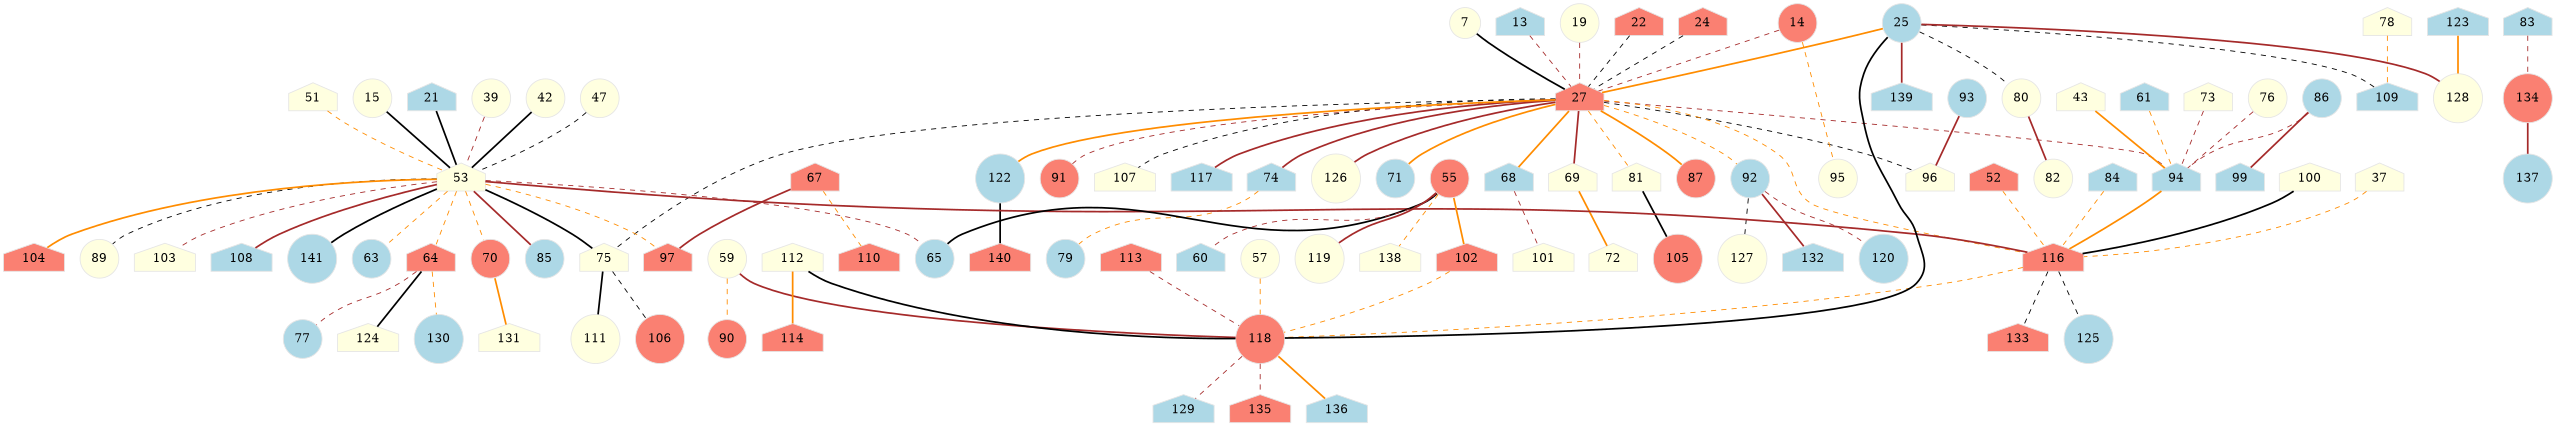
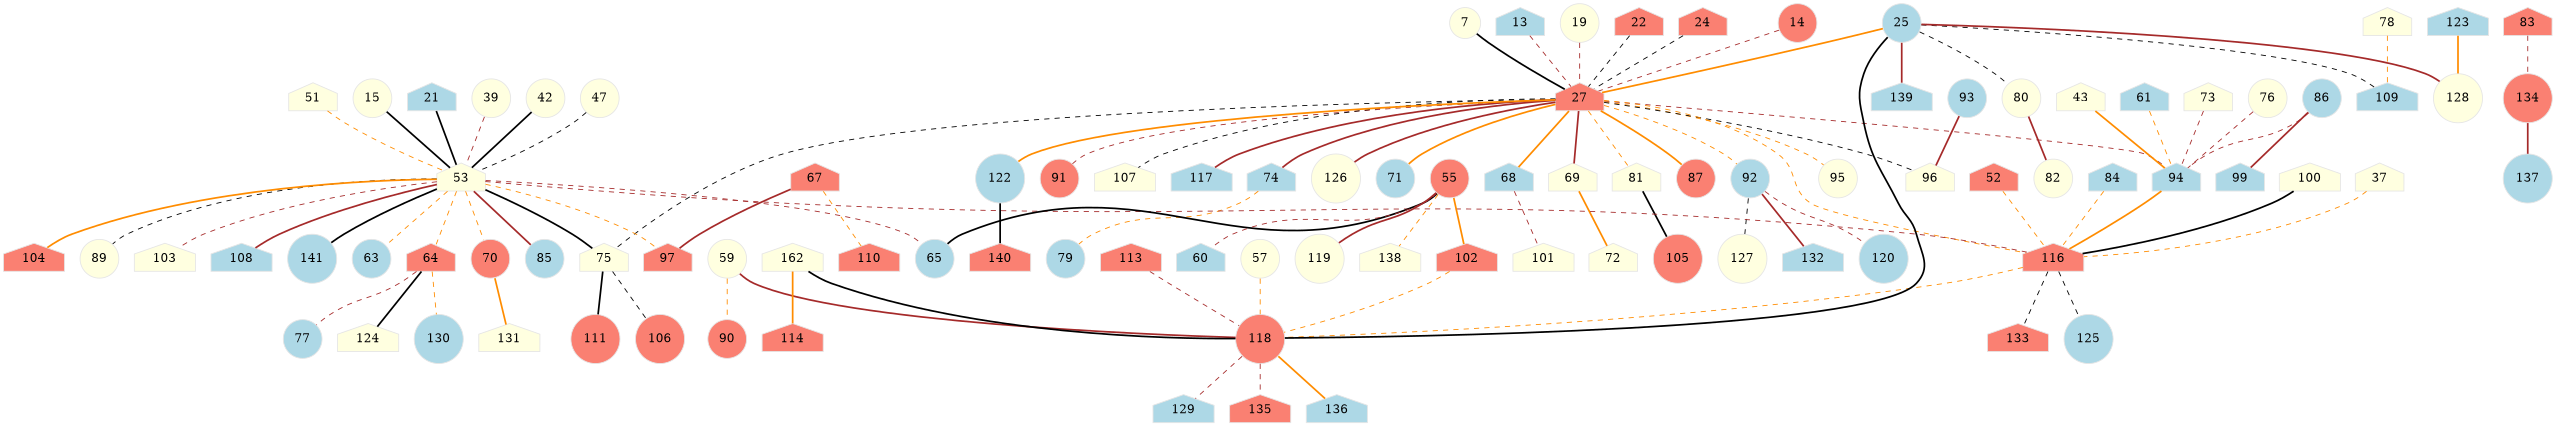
node "83": fillcolor lightblue -> salmon
edge "14" -- "95": now "27" -- "95"
edge "53" -- "116": style bold -> dashed
node "112": label "112" -> "162"
node "111": fillcolor lightyellow -> salmon
